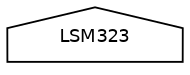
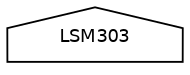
node "LSM323": label "LSM323" -> "LSM303"
